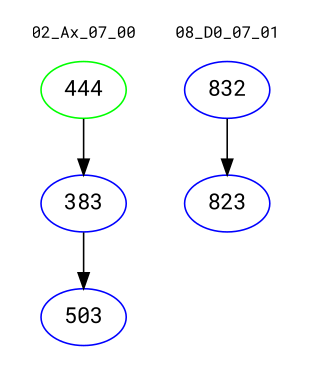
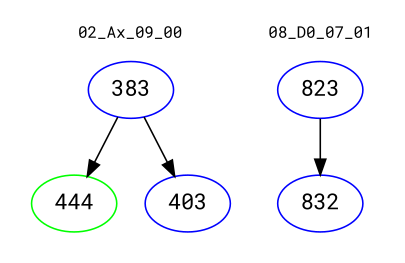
cluster "02_Ax_07_00": label "02_Ax_07_00" -> "02_Ax_09_00"
edge "444" -> "383": reversed
edge "832" -> "823": reversed
node "503": label "503" -> "403"
